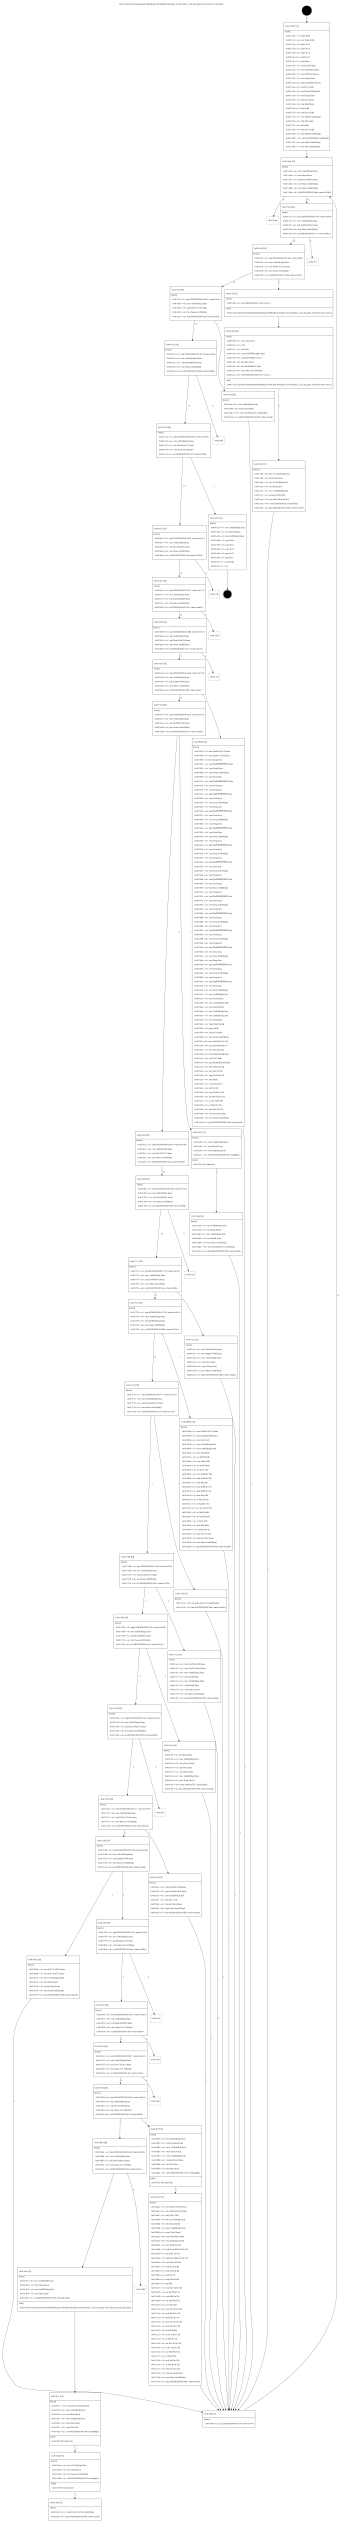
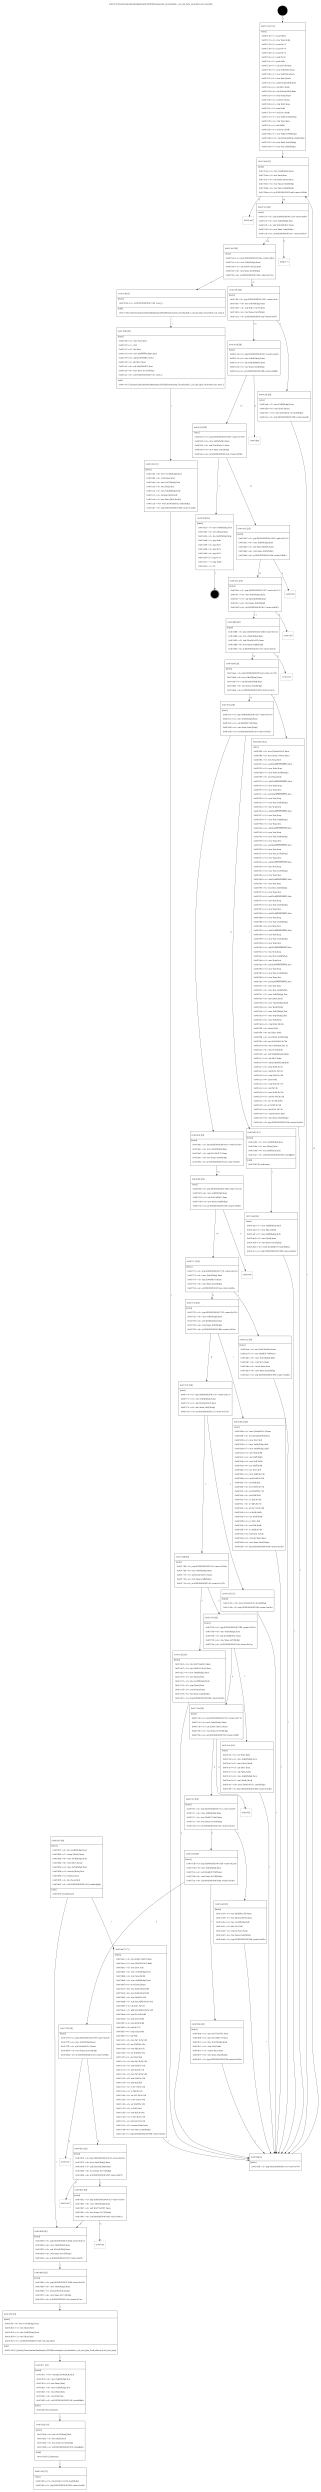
edge "0x401848 [28]" -> "0x401b7f [40]": reversed
node "0x401880": removed
